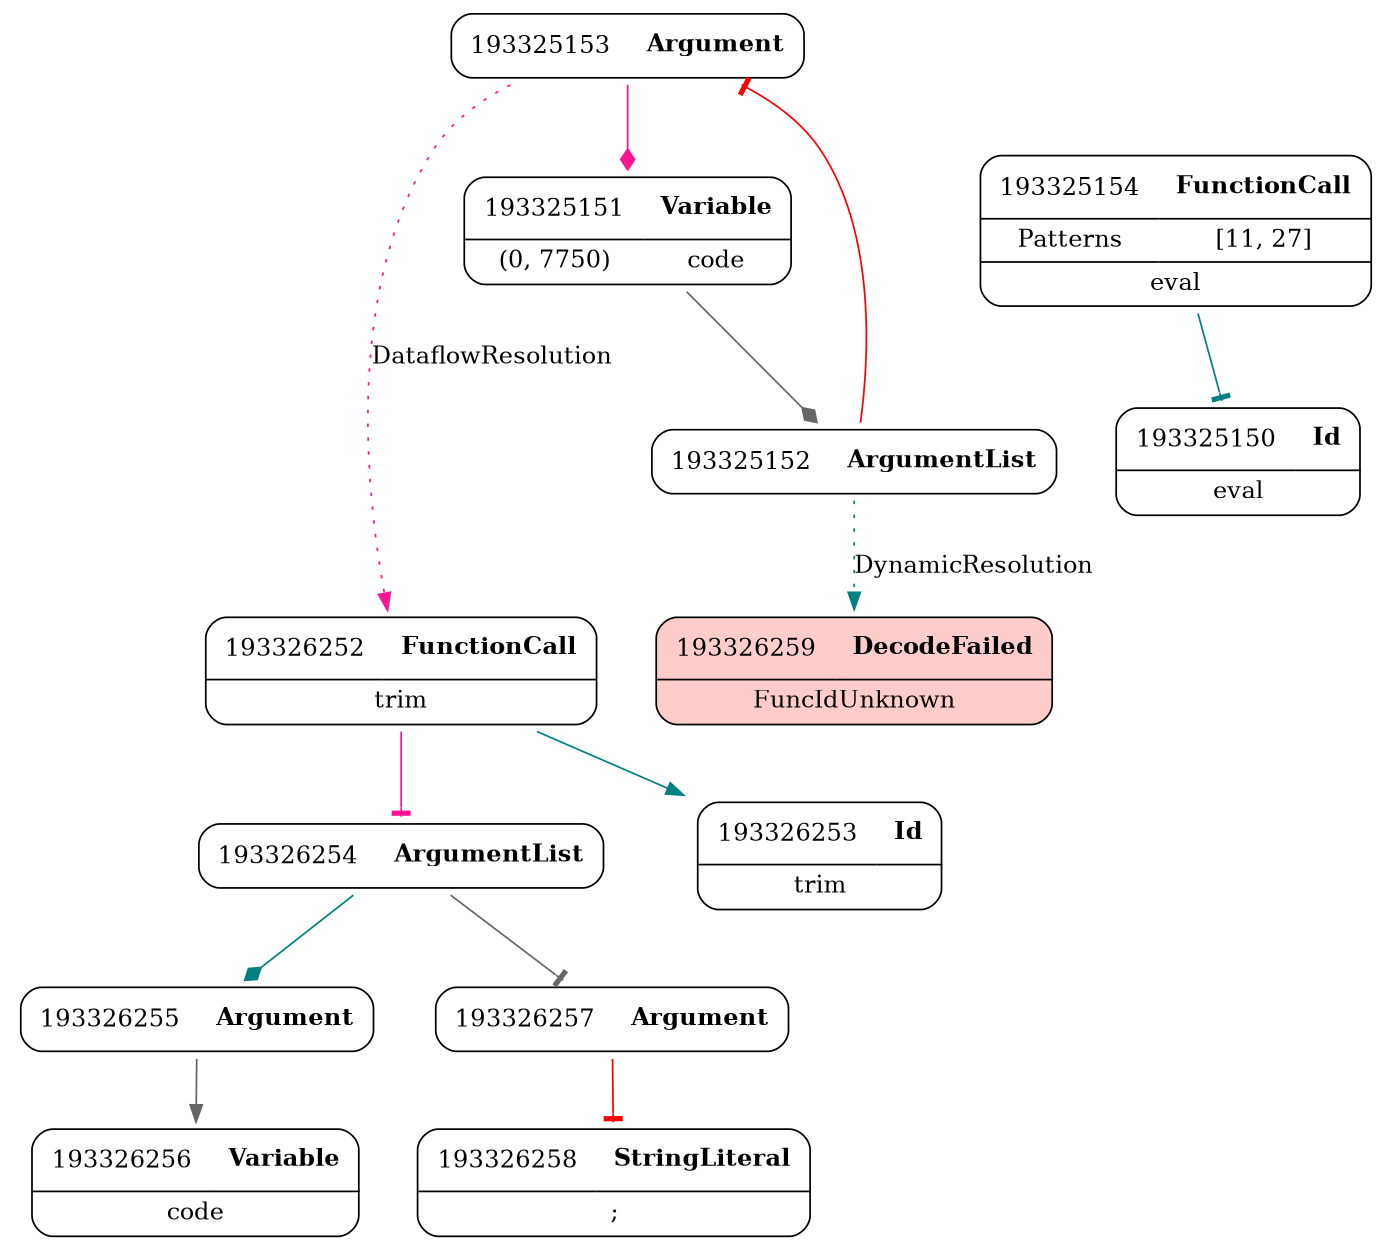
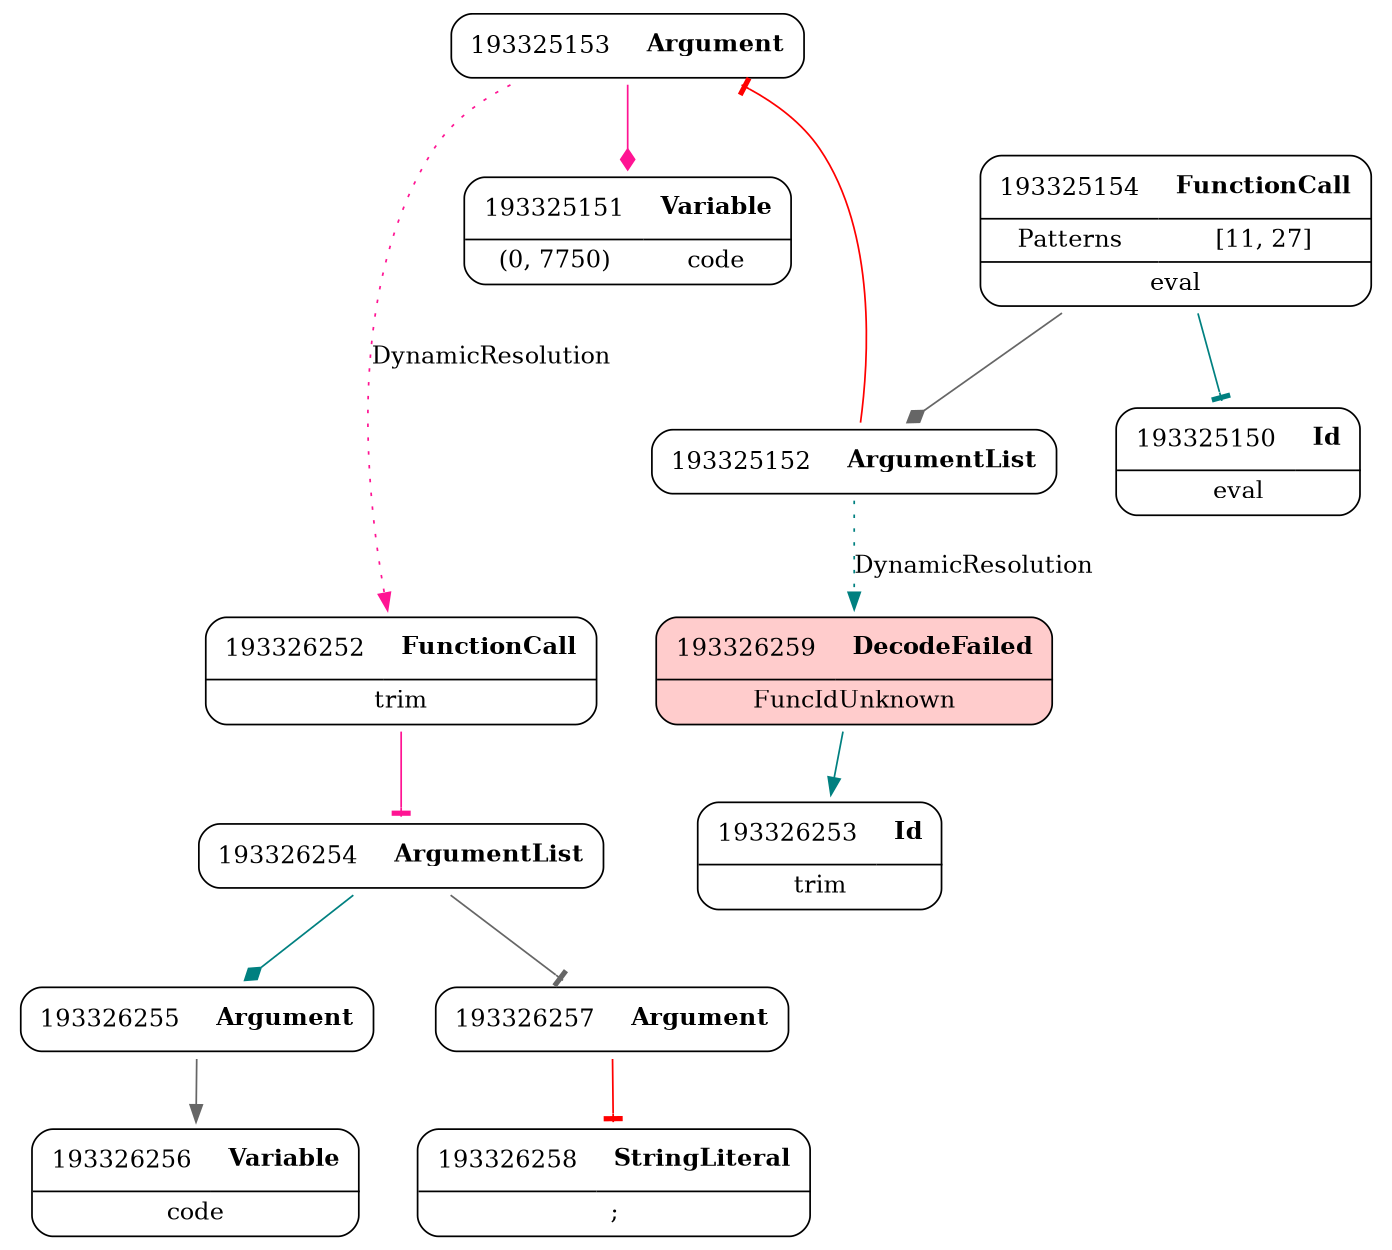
edge "193325151" -> "193325152": now "193325154" -> "193325152"
edge "193325153" -> "193326252": label "DataflowResolution" -> "DynamicResolution"
edge "193326252" -> "193326253": now "193326259" -> "193326253"
